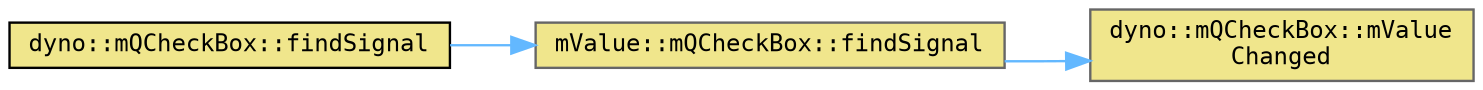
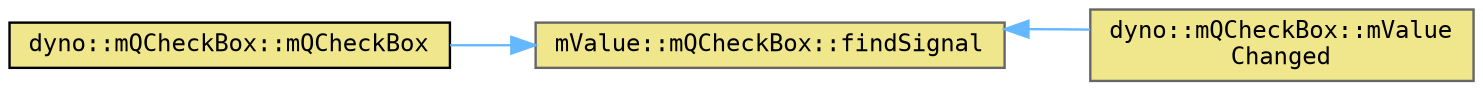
node "dyno::mQCheckBox::findSignal": label "dyno::mQCheckBox::findSignal" -> "dyno::mQCheckBox::mQCheckBox"
edge "mValue::mQCheckBox::findSignal" -> "dyno::mQCheckBox::mValue Changed": reversed
